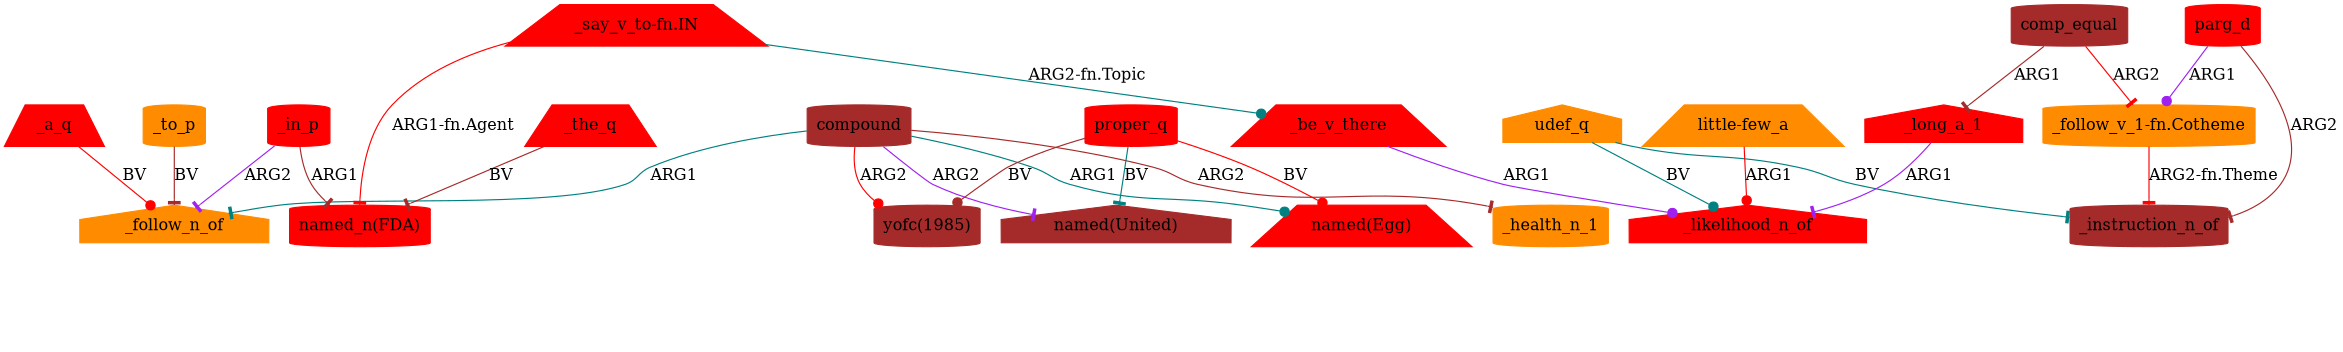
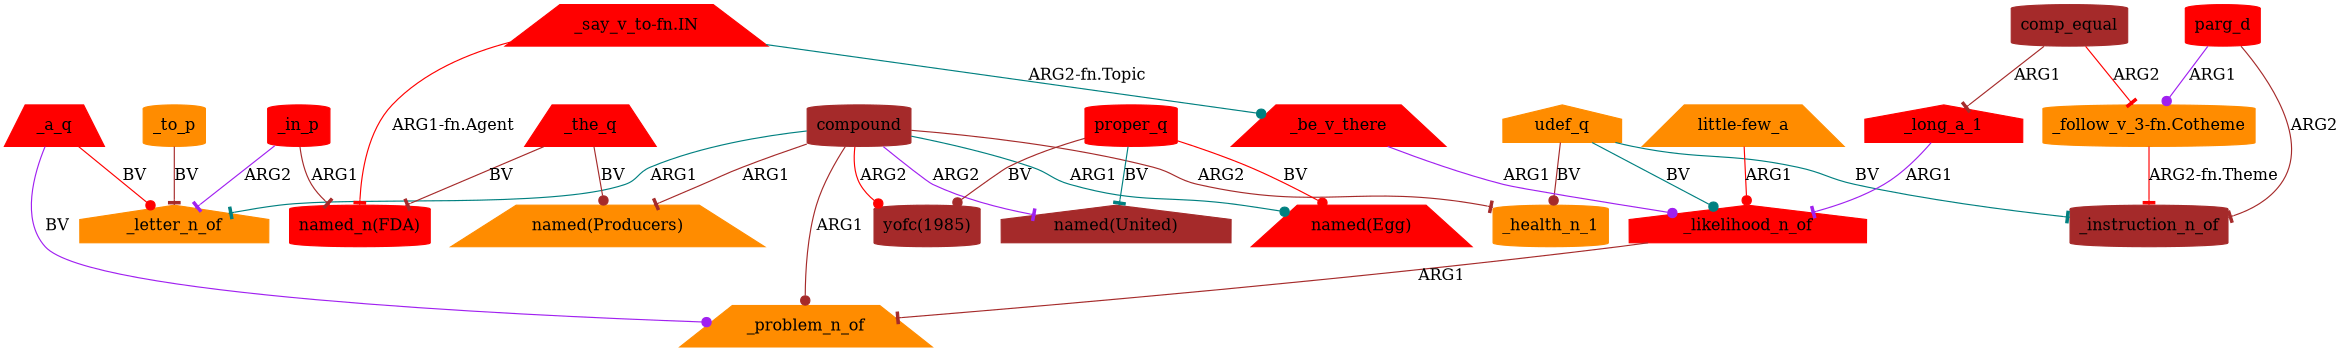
node "_follow_v_1-fn.Cotheme": label "_follow_v_1-fn.Cotheme" -> "_follow_v_3-fn.Cotheme"
edge "udef_q" -> "_health_n_1": added, label "BV"
node "_follow_n_of": label "_follow_n_of" -> "_letter_n_of"
node "named(Producers)": added
node "_problem_n_of": added
